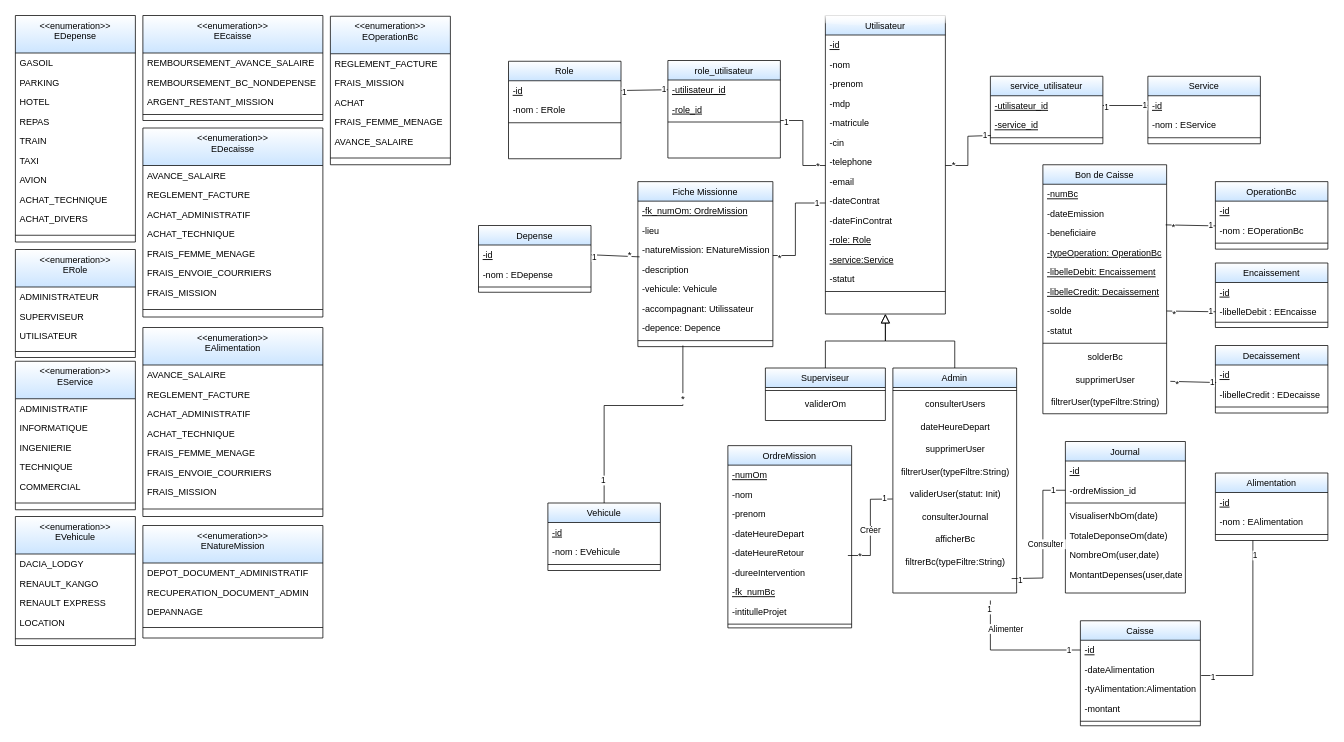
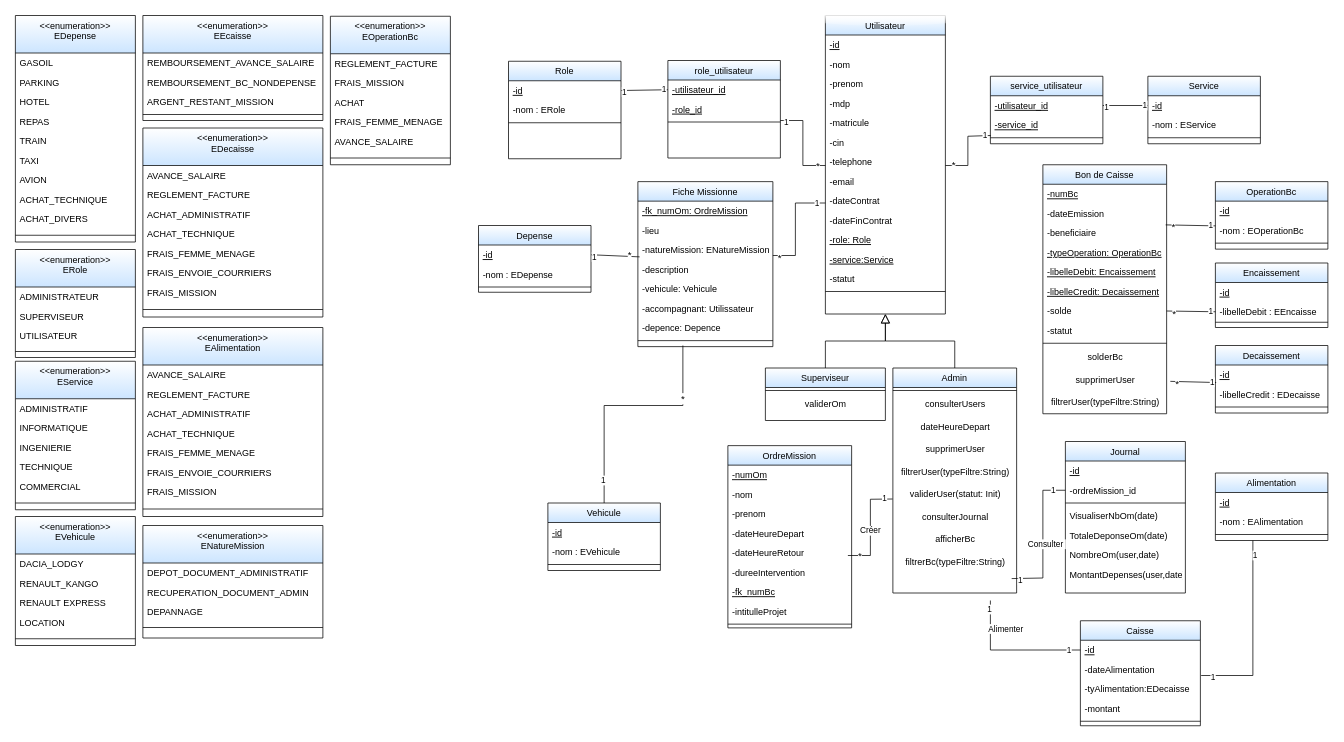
node "-tyAlimentation:Alimentation": label "-tyAlimentation:Alimentation" -> "-tyAlimentation:EDecaisse"
